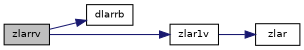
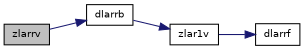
edge "zlarrv" -> "zlar1v": now "dlarrb" -> "zlar1v"
node "zlar": label "zlar" -> "dlarrf"
